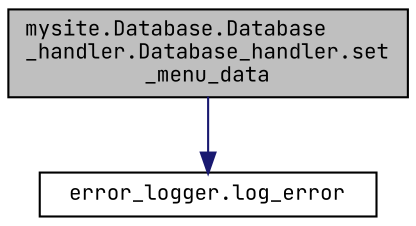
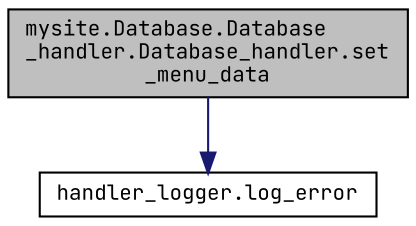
node "error_logger.log_error": label "error_logger.log_error" -> "handler_logger.log_error"
